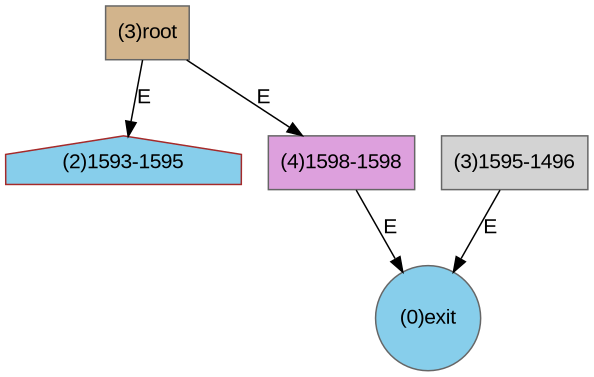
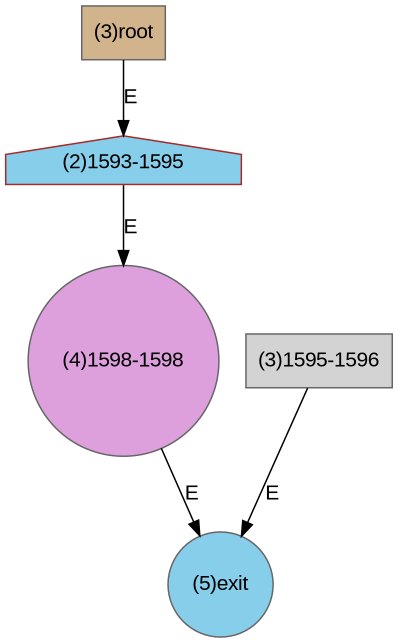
edge "(3)root" -> "(4)1598-1598": now "(2)1593-1595" -> "(4)1598-1598"
node "(4)1598-1598": shape box -> circle
node "(3)1595-1496": label "(3)1595-1496" -> "(3)1595-1596"
node "(0)exit": label "(0)exit" -> "(5)exit"
